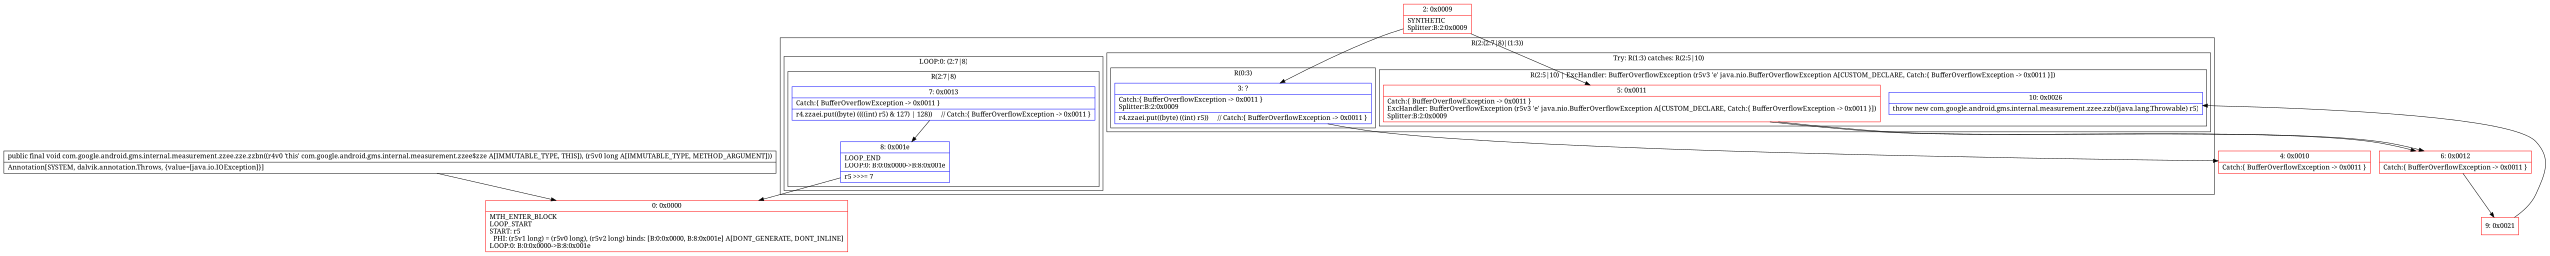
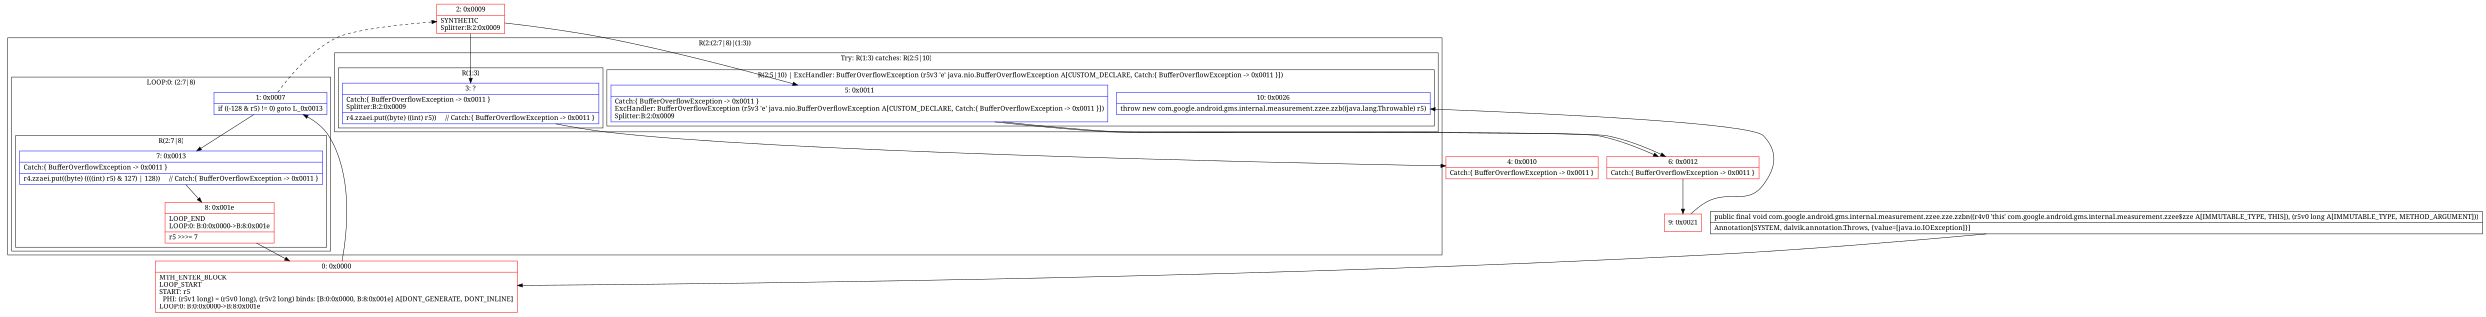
cluster "R(0:3)": label "R(0:3)" -> "R(1:3)"
node "1: 0x0007": added
node "5: 0x0011": color red -> blue
node "8: 0x001e": color blue -> red
